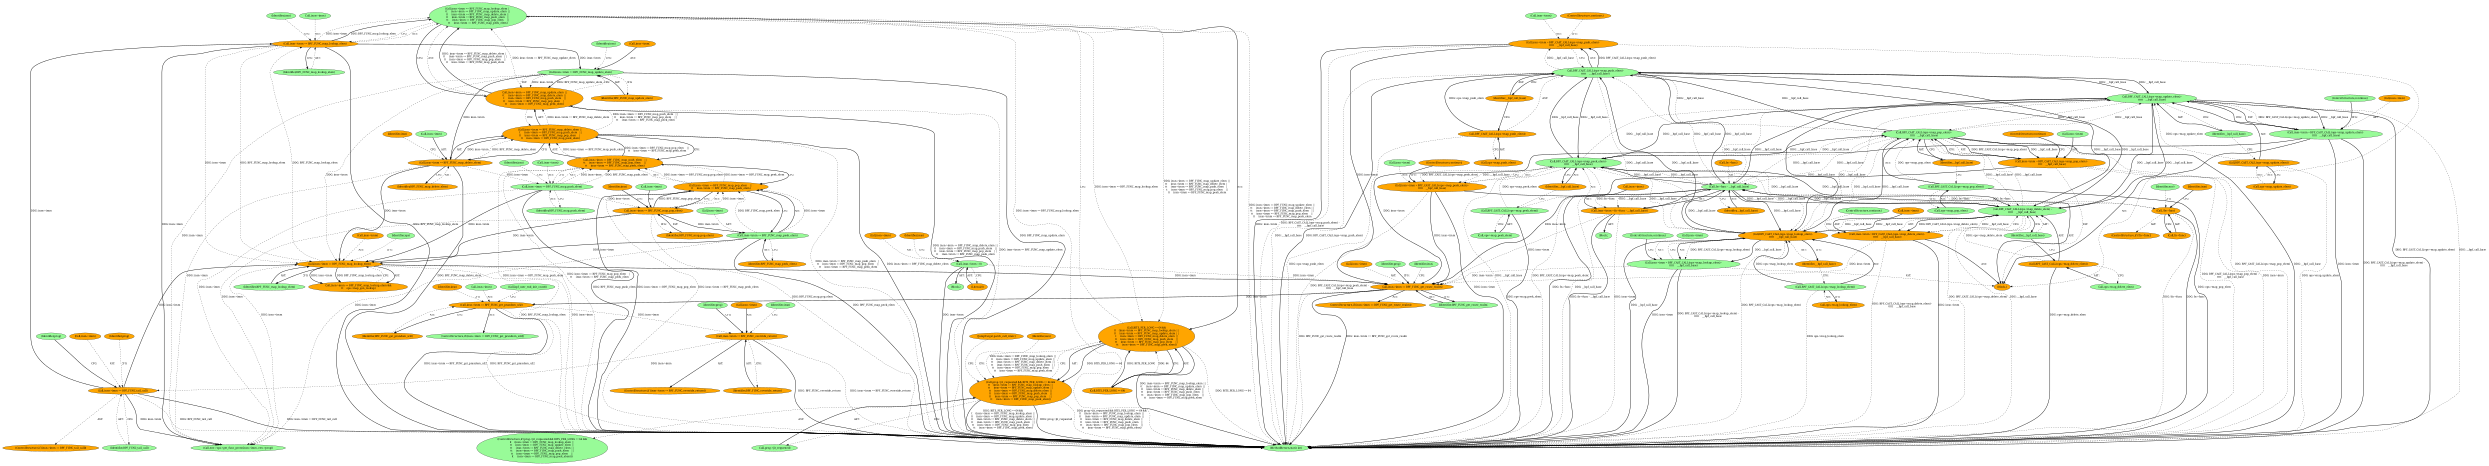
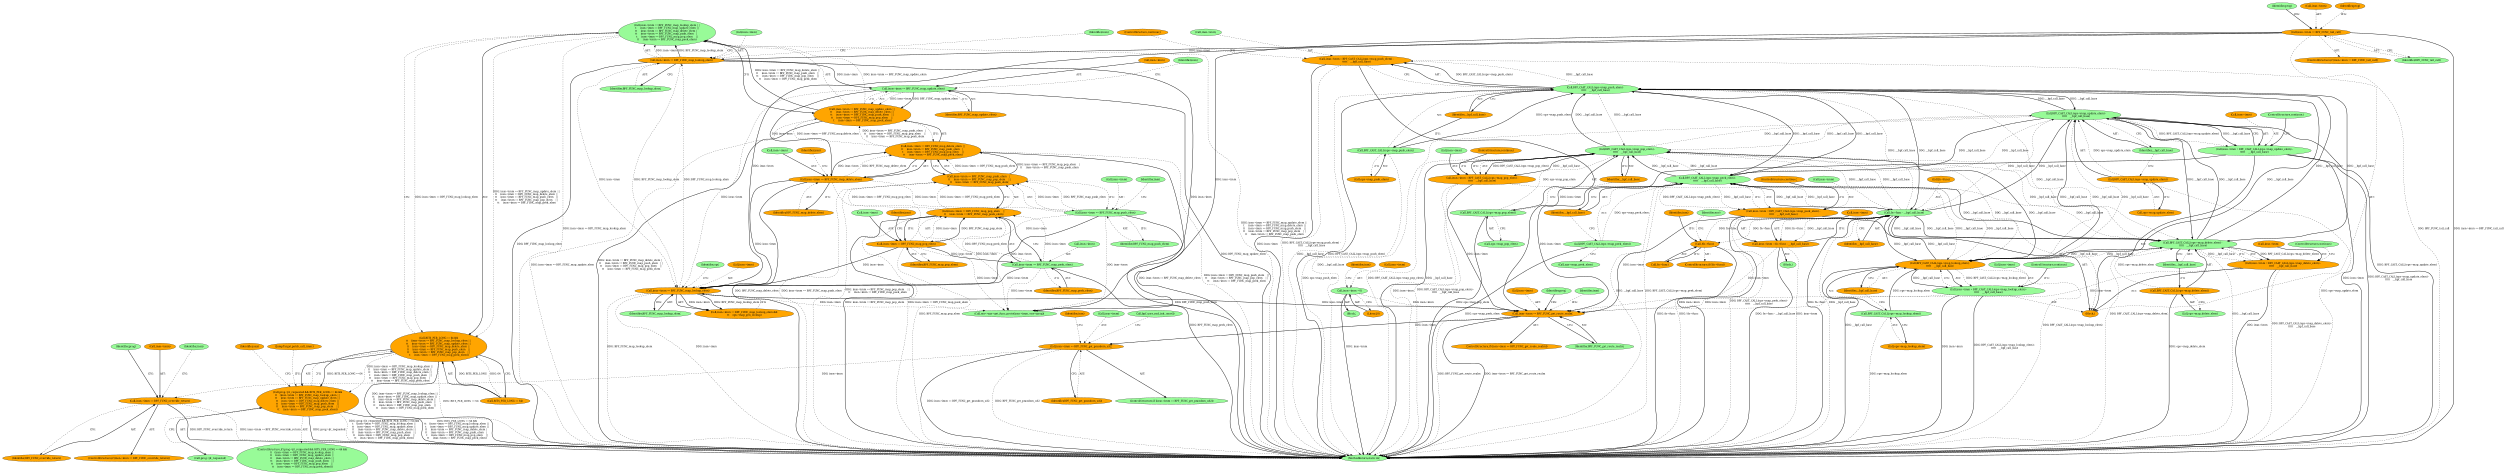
node "(Call,BPF_CAST_CALL(ops->map_push_elem))": fillcolor orange -> palegreen
edge "(Call,insn->imm == BPF_FUNC_map_update_elem)" -> "(Call,env->ops->get_func_proto(insn->imm, env->prog))": removed, label "DDG: insn->imm"
edge "(Call,ops->map_peek_elem)" -> "(Call,BPF_CAST_CALL(ops->map_peek_elem))": removed, label "AST:"
edge "(Call,insn->imm == BPF_FUNC_override_return)" -> "(Call,insn->imm == BPF_FUNC_tail_call)": removed, label "DDG: insn->imm"
